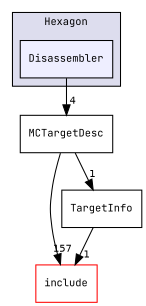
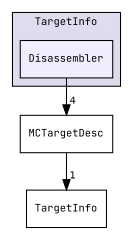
cluster "Hexagon": label "Hexagon" -> "TargetInfo"
node "include": removed
